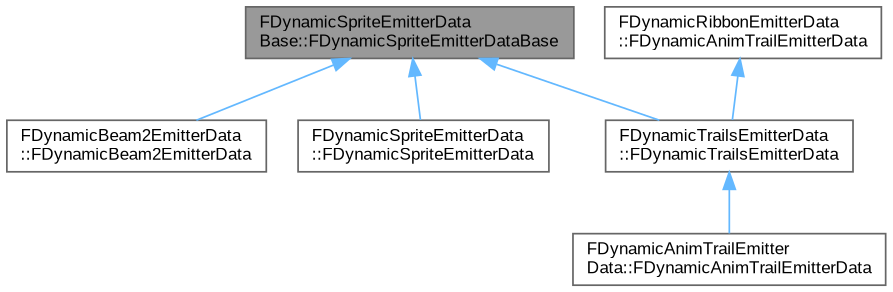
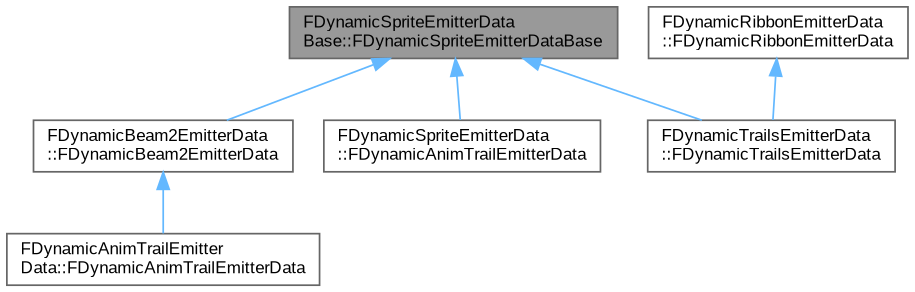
node "FDynamicRibbonEmitterData ::FDynamicAnimTrailEmitterData": label "FDynamicRibbonEmitterData ::FDynamicAnimTrailEmitterData" -> "FDynamicRibbonEmitterData ::FDynamicRibbonEmitterData"
node "FDynamicSpriteEmitterData ::FDynamicSpriteEmitterData": label "FDynamicSpriteEmitterData ::FDynamicSpriteEmitterData" -> "FDynamicSpriteEmitterData ::FDynamicAnimTrailEmitterData"
edge "FDynamicAnimTrailEmitter Data::FDynamicAnimTrailEmitterData" -> "FDynamicTrailsEmitterData ::FDynamicTrailsEmitterData": now "FDynamicAnimTrailEmitter Data::FDynamicAnimTrailEmitterData" -> "FDynamicBeam2EmitterData ::FDynamicBeam2EmitterData"
